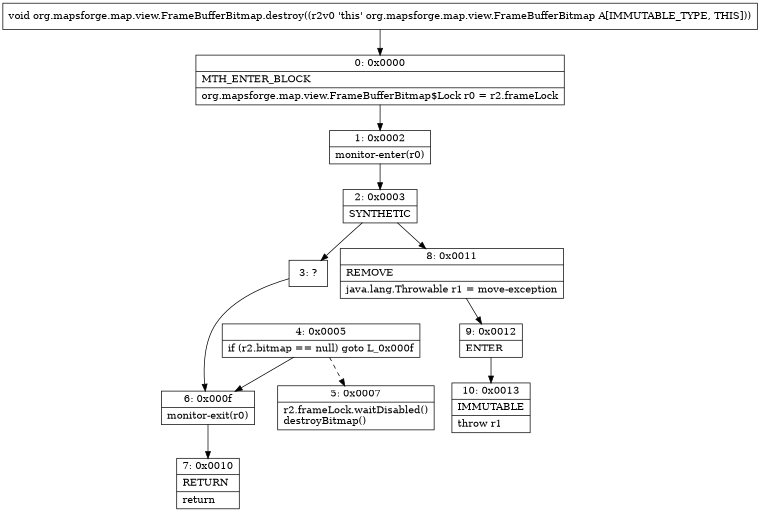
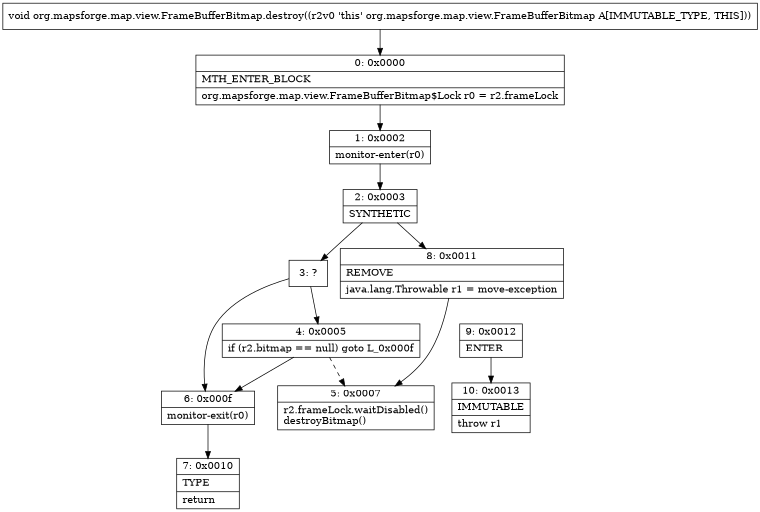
edge "3: ?" -> "4: 0x0005": added
edge "8: 0x0011" -> "9: 0x0012": now "8: 0x0011" -> "5: 0x0007"
node "7: 0x0010": text "RETURN" -> "TYPE"
